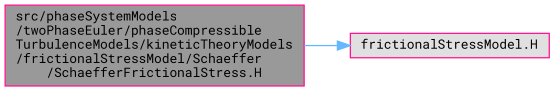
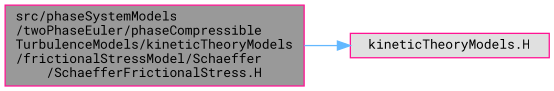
node "frictionalStressModel.H": label "frictionalStressModel.H" -> "kineticTheoryModels.H"
